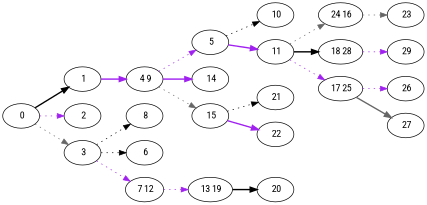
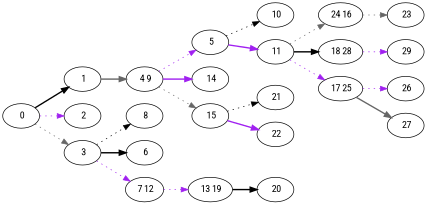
edge "1" -> "4 9": color purple -> gray40
edge "3" -> "6": style dotted -> bold
